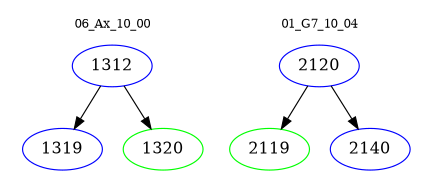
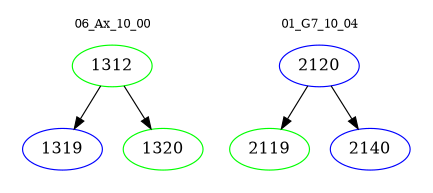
node "1312": color blue -> green
